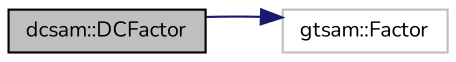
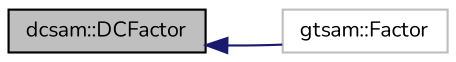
edge "dcsam::DCFactor" -> "gtsam::Factor": reversed
